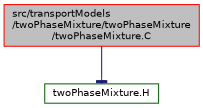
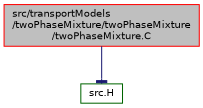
node "twoPhaseMixture.H": label "twoPhaseMixture.H" -> "src.H"
